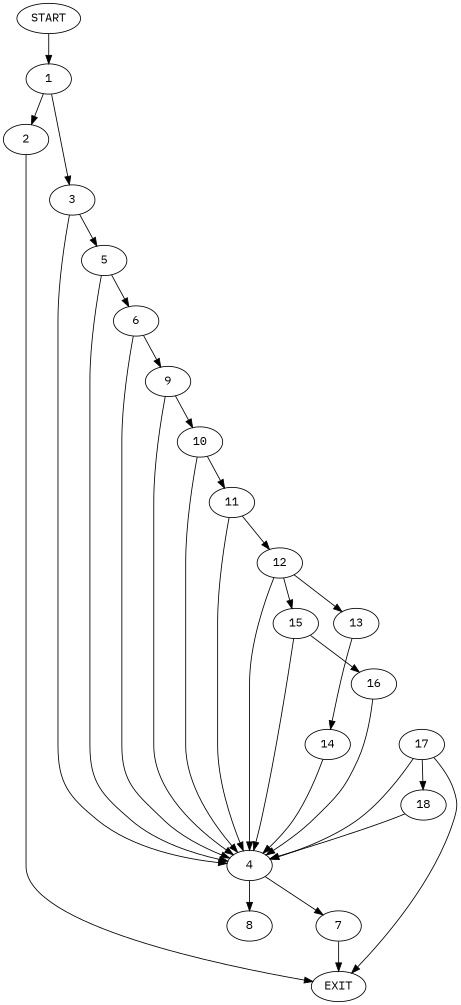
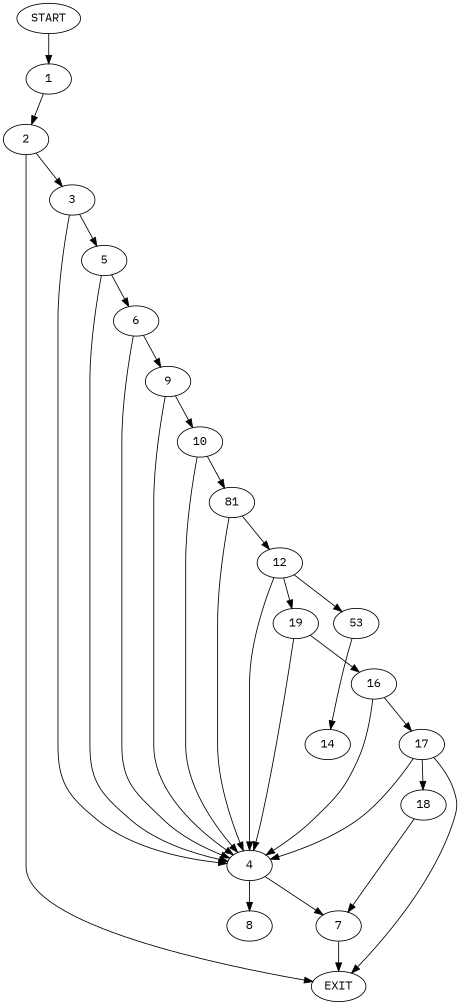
edge "1" -> "3": now "2" -> "3"
node "11": label "11" -> "81"
node "15": label "15" -> "19"
node "13": label "13" -> "53"
edge "16" -> "17": added
edge "14" -> "4": removed
edge "18" -> "4": now "18" -> "7"
